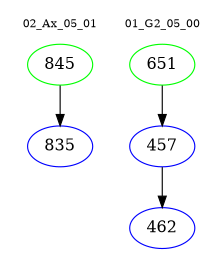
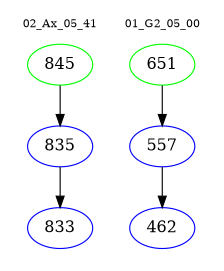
cluster "02_Ax_05_01": label "02_Ax_05_01" -> "02_Ax_05_41"
node "457": label "457" -> "557"
node "833": added
